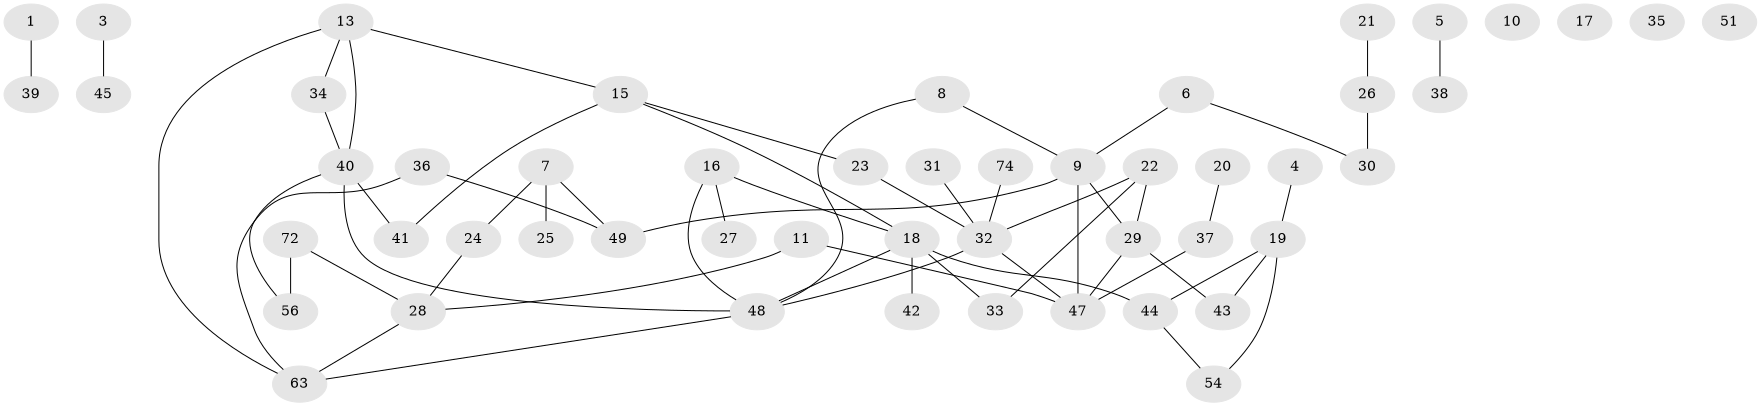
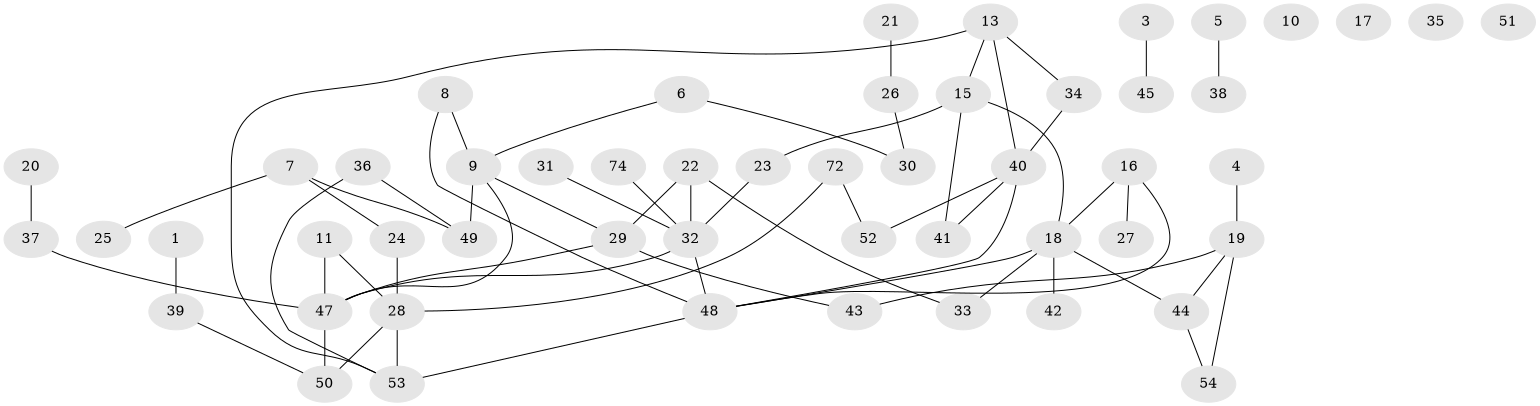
node "56": label "56" -> "52"
node "63": label "63" -> "53"
node "50": added
